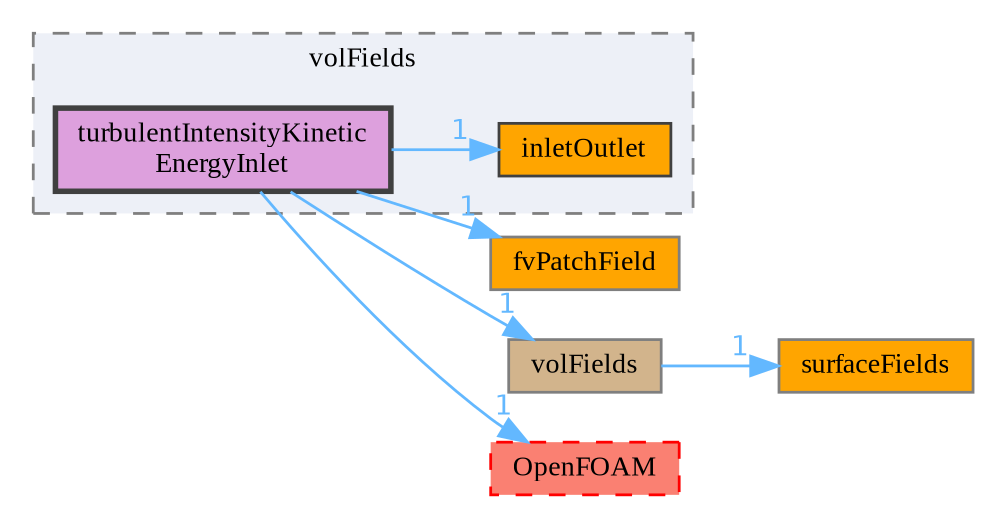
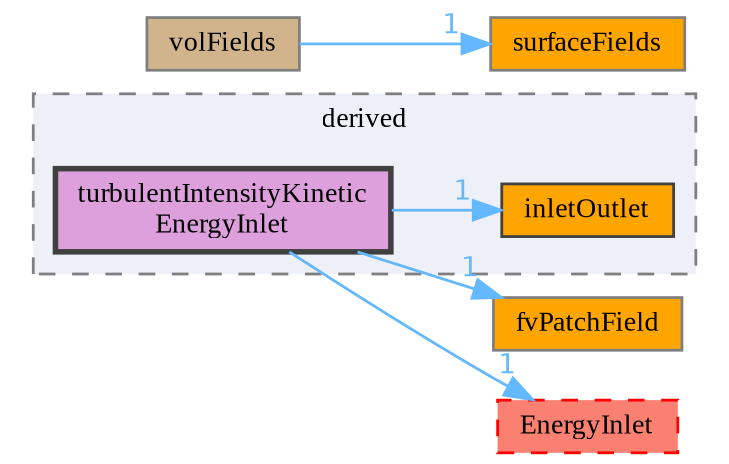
cluster "volFields": label "volFields" -> "derived"
edge "turbulentIntensityKinetic EnergyInlet" -> "volFields": removed
node "OpenFOAM": label "OpenFOAM" -> "EnergyInlet"
